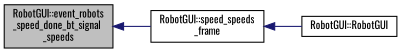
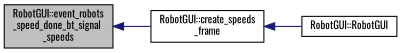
node "RobotGUI::speed_speeds _frame": label "RobotGUI::speed_speeds _frame" -> "RobotGUI::create_speeds _frame"
